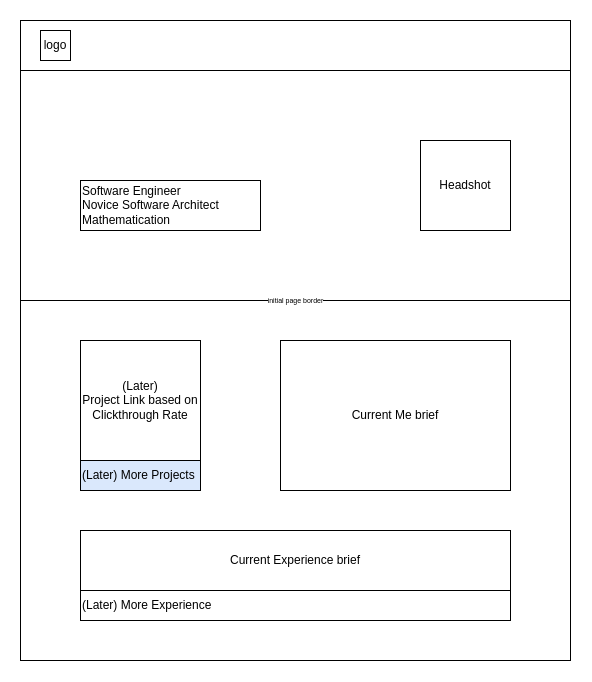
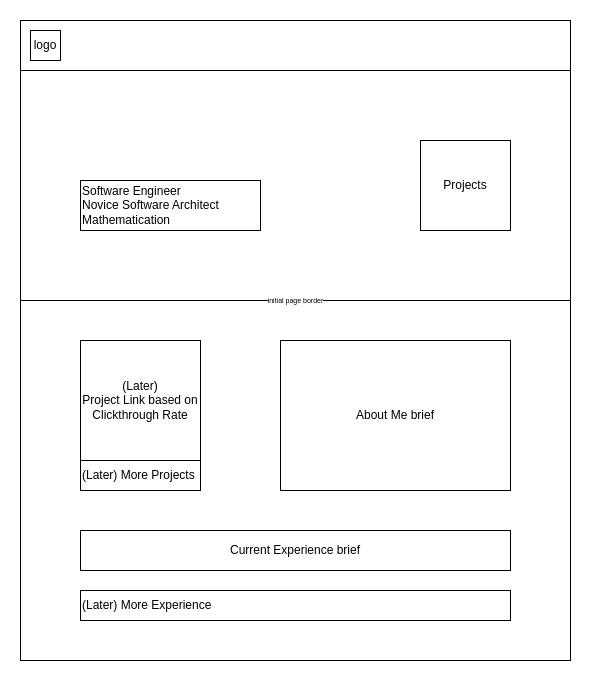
node "logo": moved (56, 46) -> (46, 46)
node "Headshot": label "Headshot" -> "Projects"
node "Current Me brief": label "Current Me brief" -> "About Me brief"
node "(Later) More Projects": fillcolor #dae8fc -> #ffffff
node "Current Experience brief": size 430x60 -> 430x40
